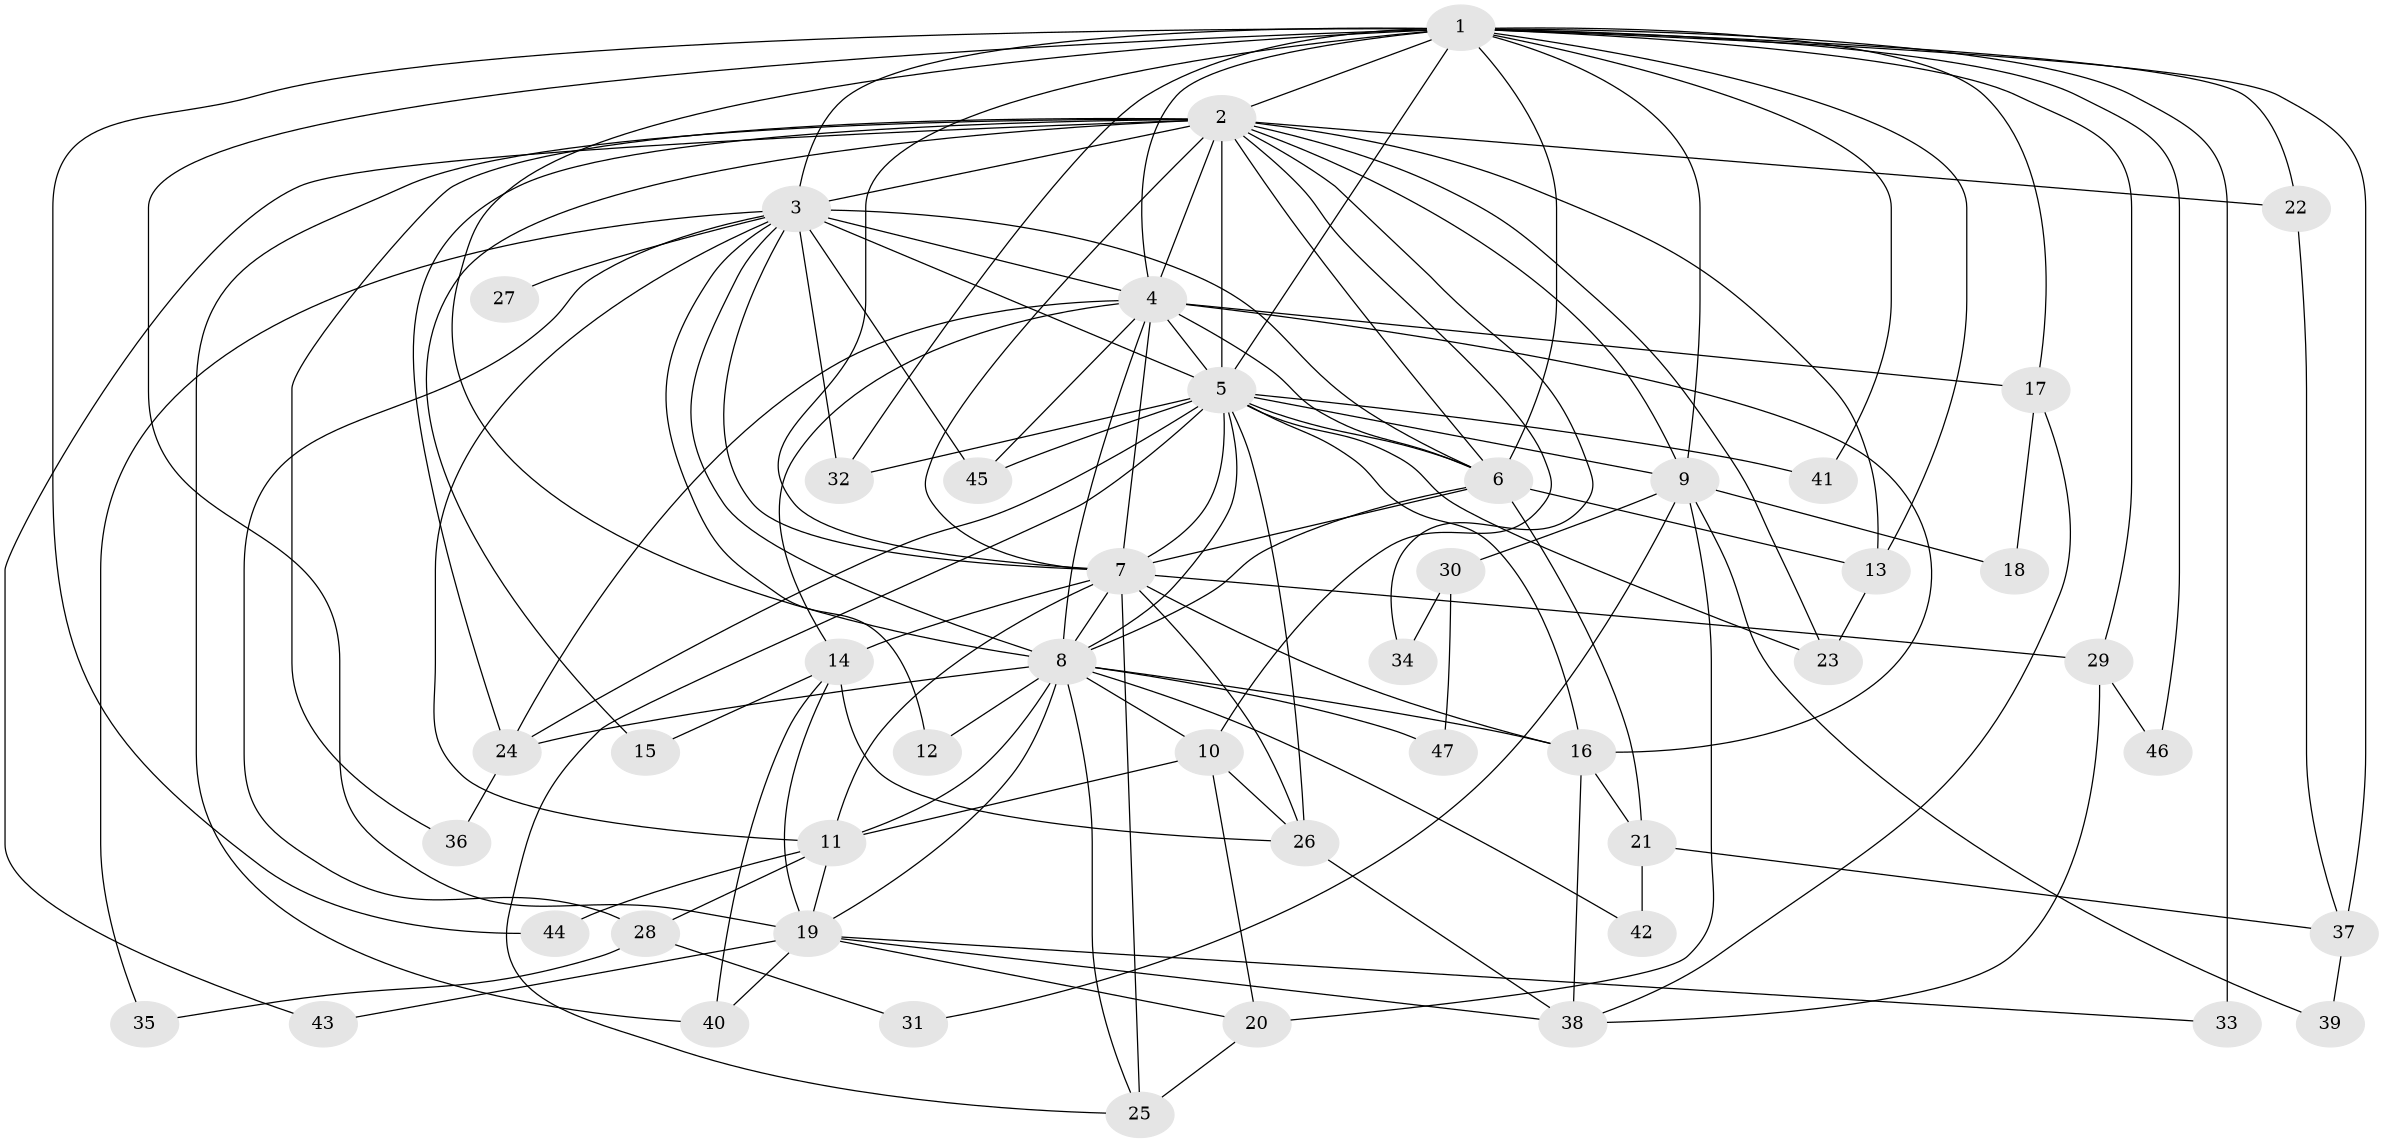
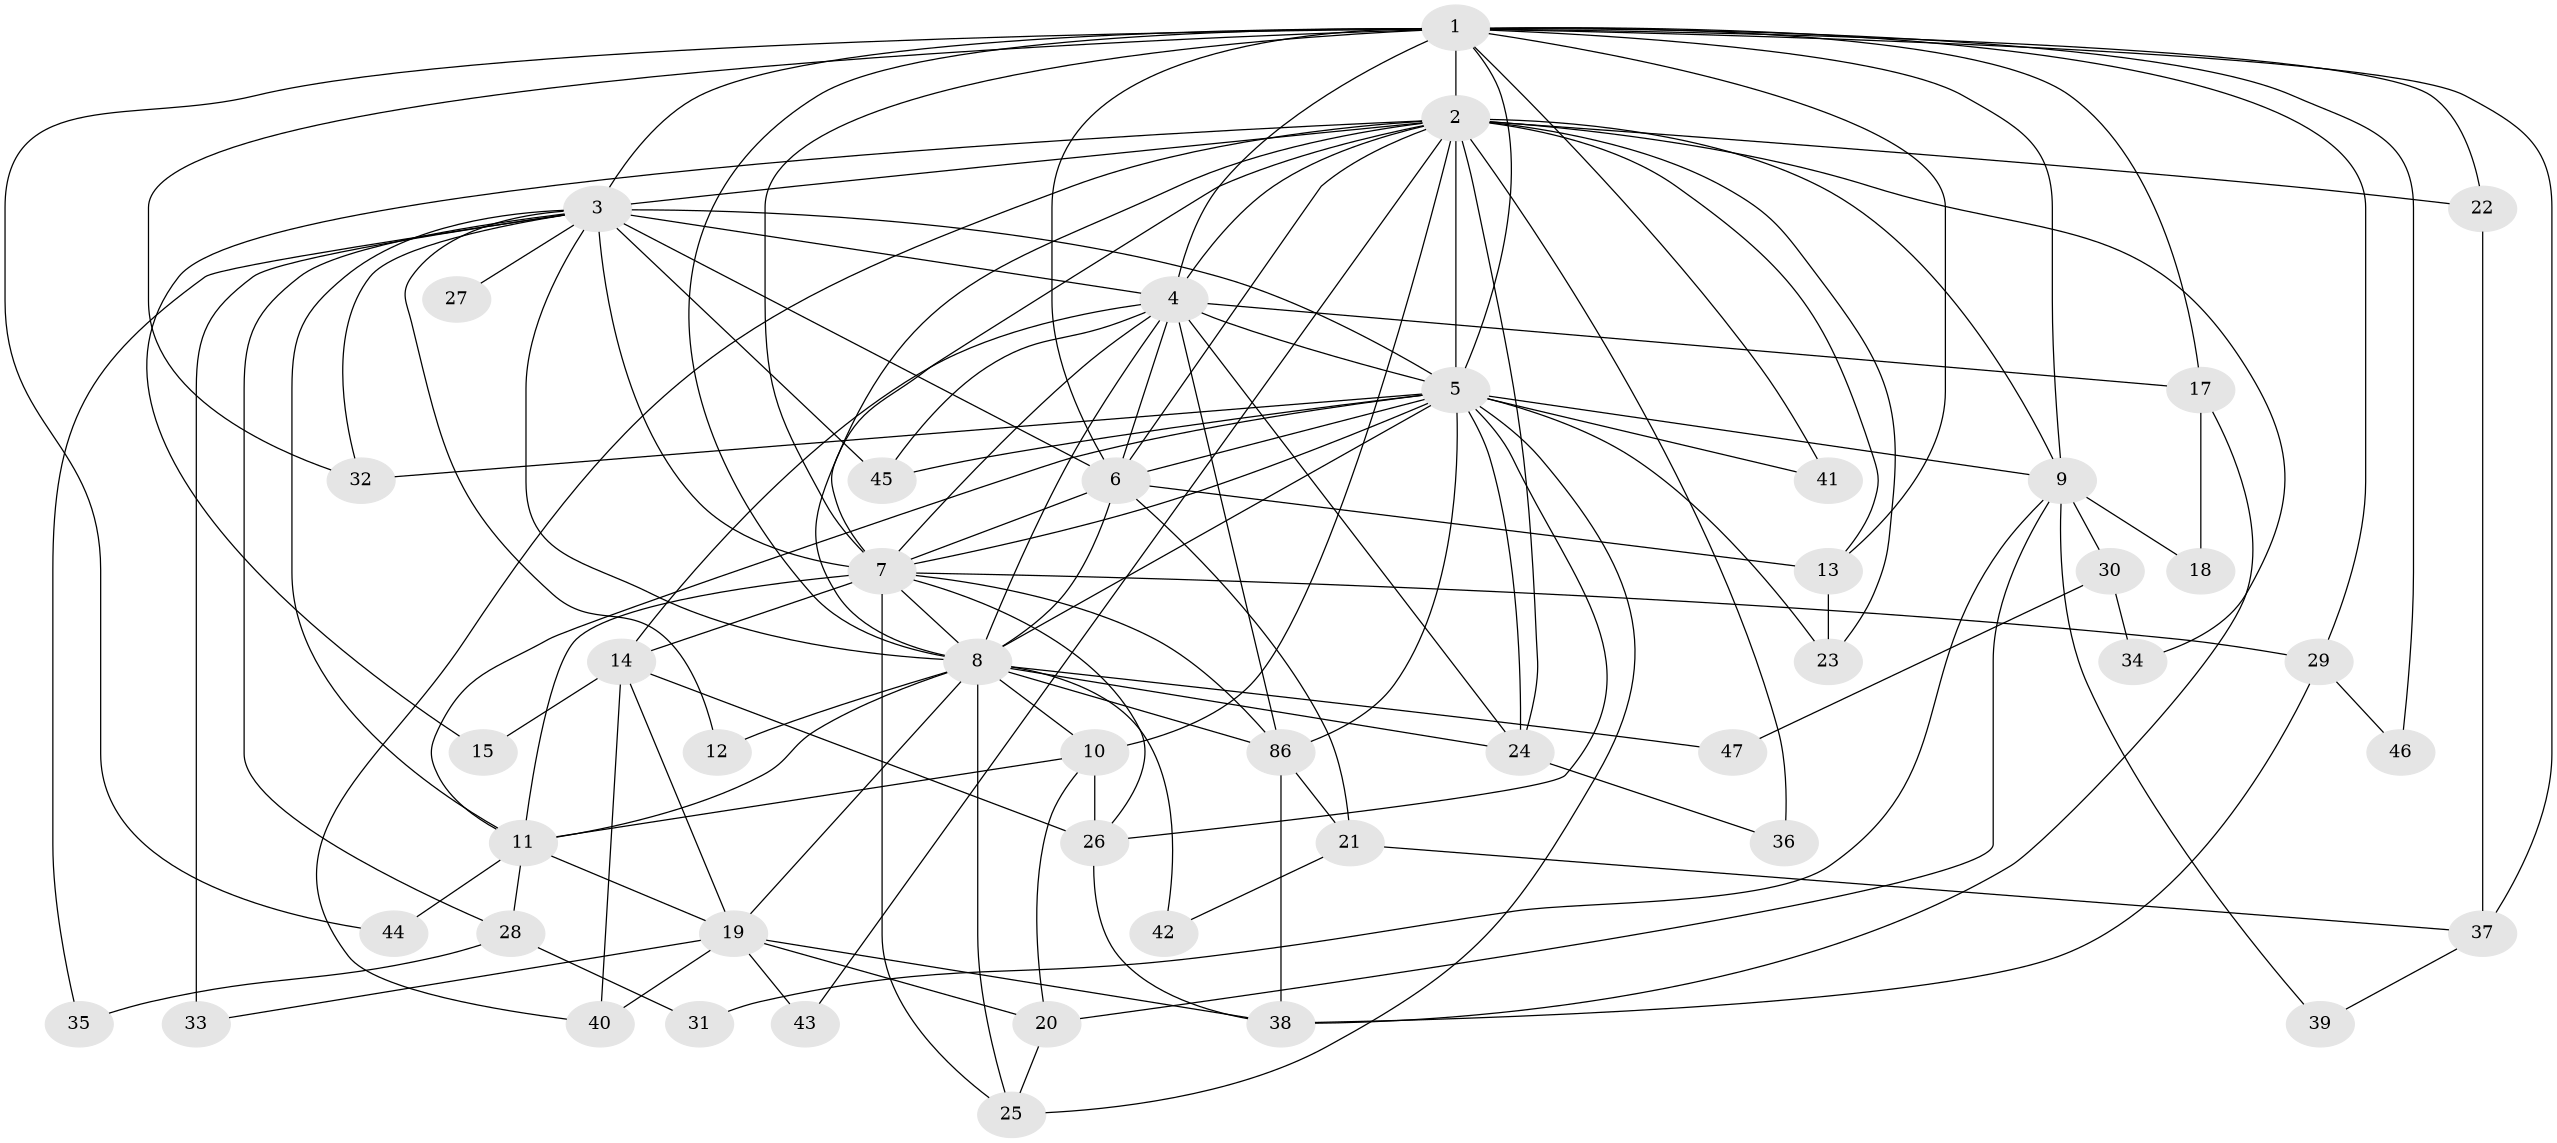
edge "1" -- "19": removed
edge "1" -- "33": now "3" -- "33"
edge "2" -- "8": added
edge "5" -- "11": added
node "16": label "16" -> "86"
